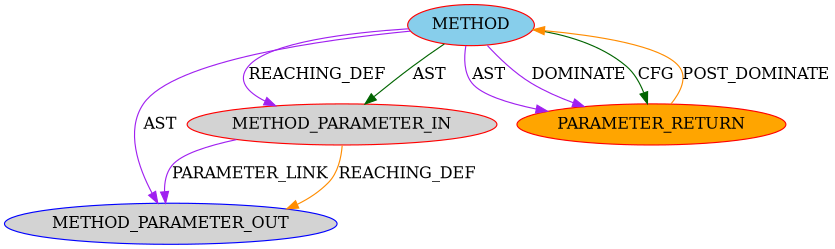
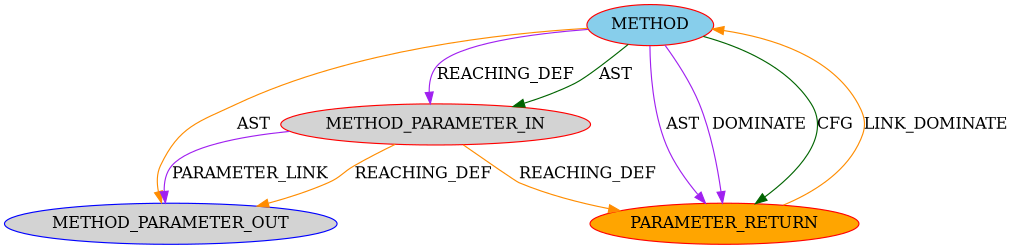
edge "METHOD" -> "METHOD_PARAMETER_OUT": color purple -> darkorange
edge "PARAMETER_RETURN" -> "METHOD": label "POST_DOMINATE" -> "LINK_DOMINATE"
edge "METHOD_PARAMETER_IN" -> "PARAMETER_RETURN": added, label "REACHING_DEF"
